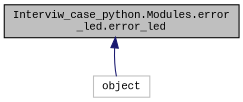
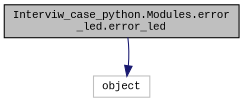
edge "object" -> "Interviw_case_python.Modules.error _led.error_led": reversed
